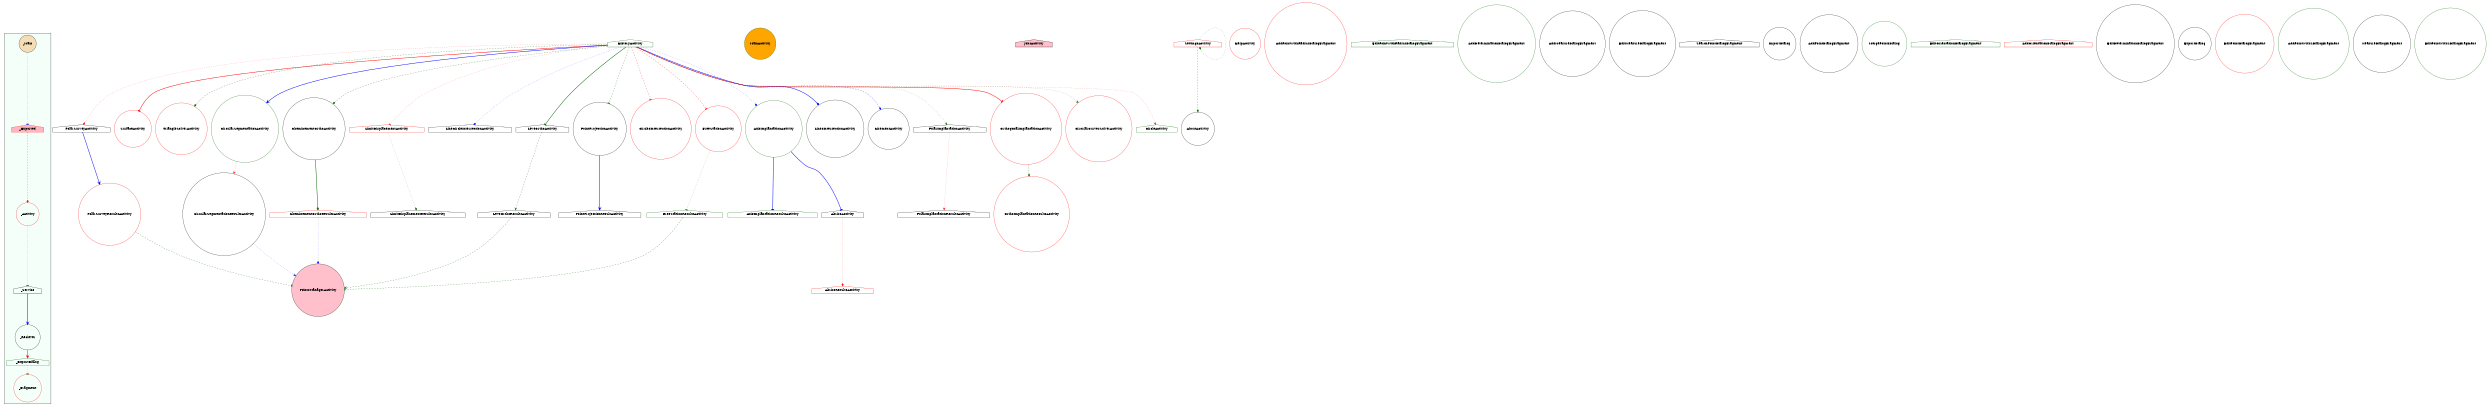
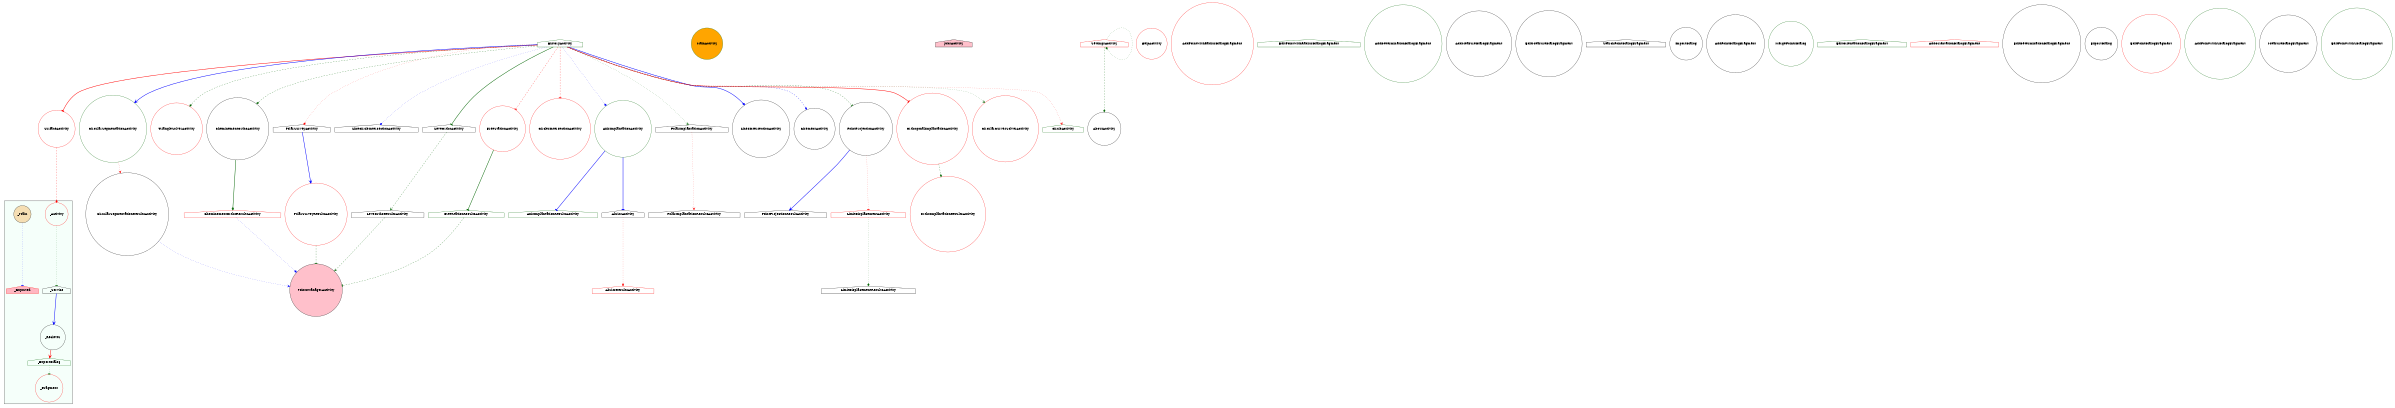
edge "HistoryActivity" -> "LimitDisplacementActivity": now "PointProjectionActivity" -> "LimitDisplacementActivity"
edge "_Exported" -> "_Activity": now "SurfaceActivity" -> "_Activity"
edge "FreeStationActivity" -> "FreeStationResultsActivity": style dotted -> bold
